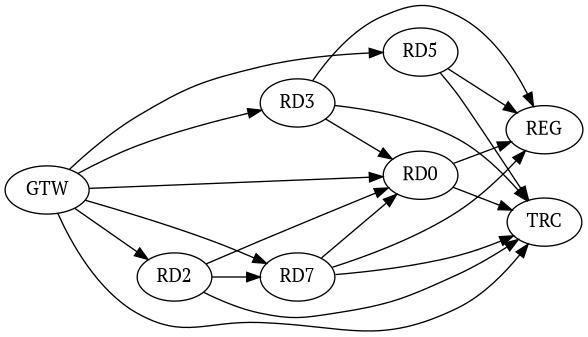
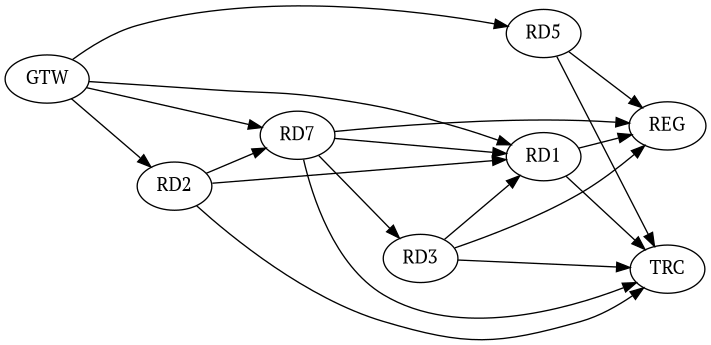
edge "GTW" -> "RD3": now "RD7" -> "RD3"
node "RD0": label "RD0" -> "RD1"
edge "GTW" -> "TRC": removed
